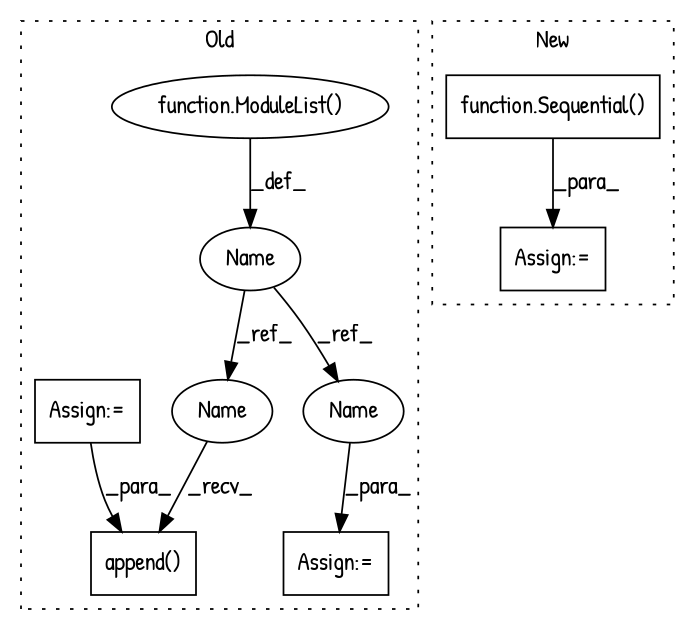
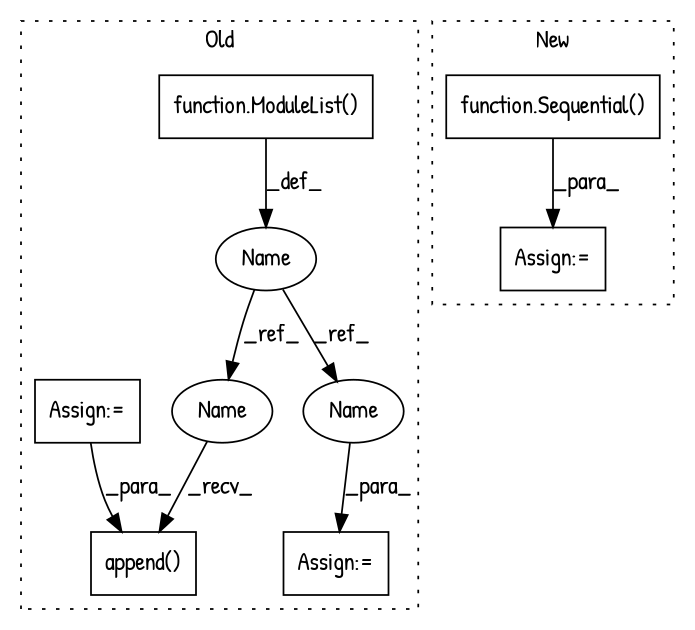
node "function.ModuleList()": shape ellipse -> box
